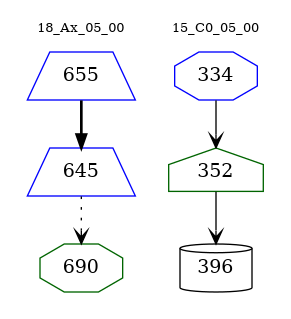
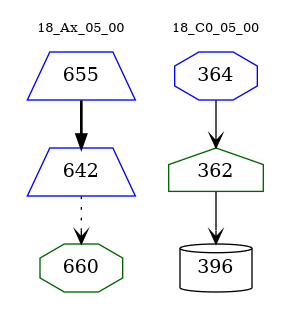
cluster "15_C0_05_00": label "15_C0_05_00" -> "18_C0_05_00"
node "334": label "334" -> "364"
node "645": label "645" -> "642"
node "352": label "352" -> "362"
node "690": label "690" -> "660"
